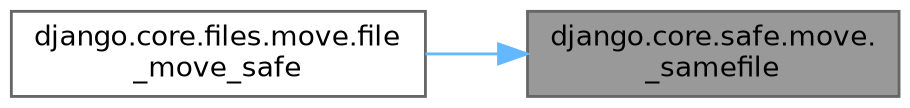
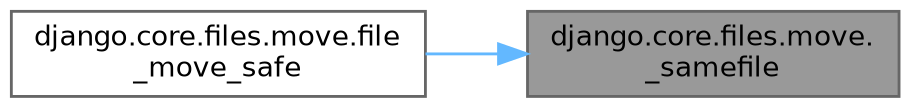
node "django.core.safe.move. _samefile": label "django.core.safe.move. _samefile" -> "django.core.files.move. _samefile"
